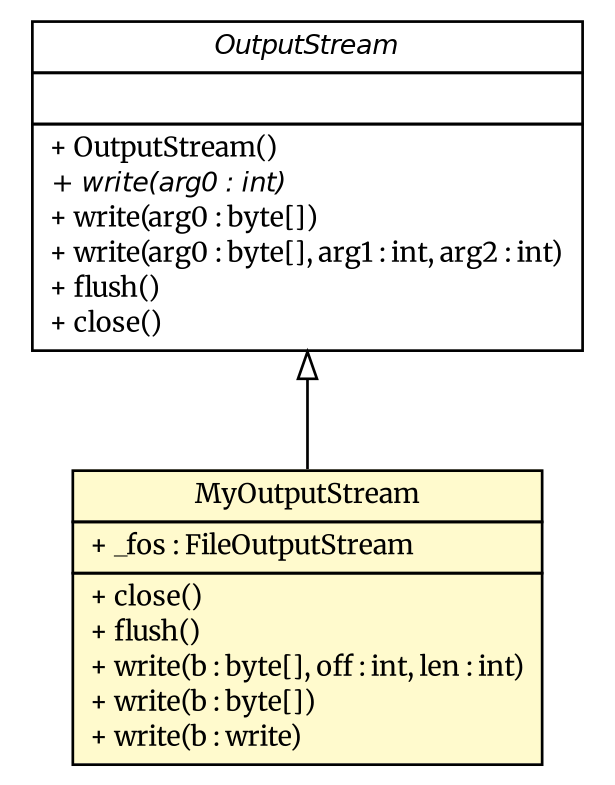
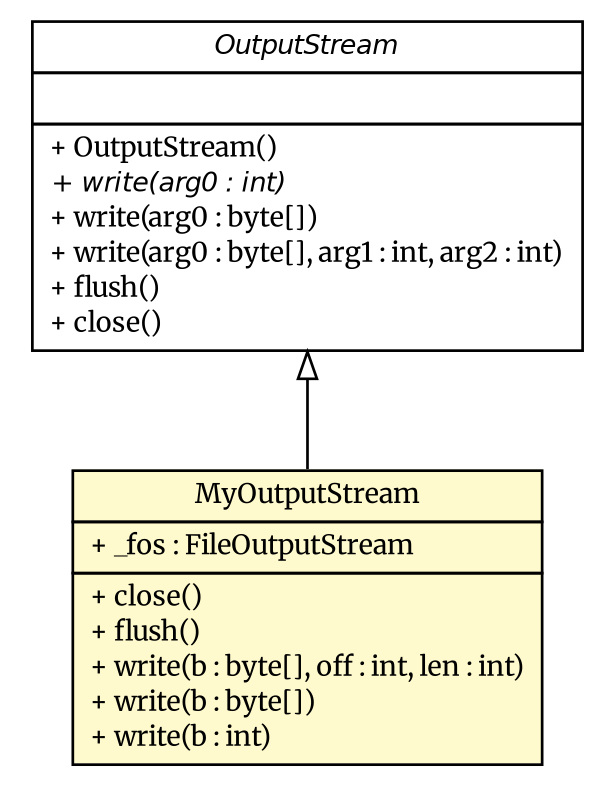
node "MyOutputStream": text "+ write(b : write)" -> "+ write(b : int)"
